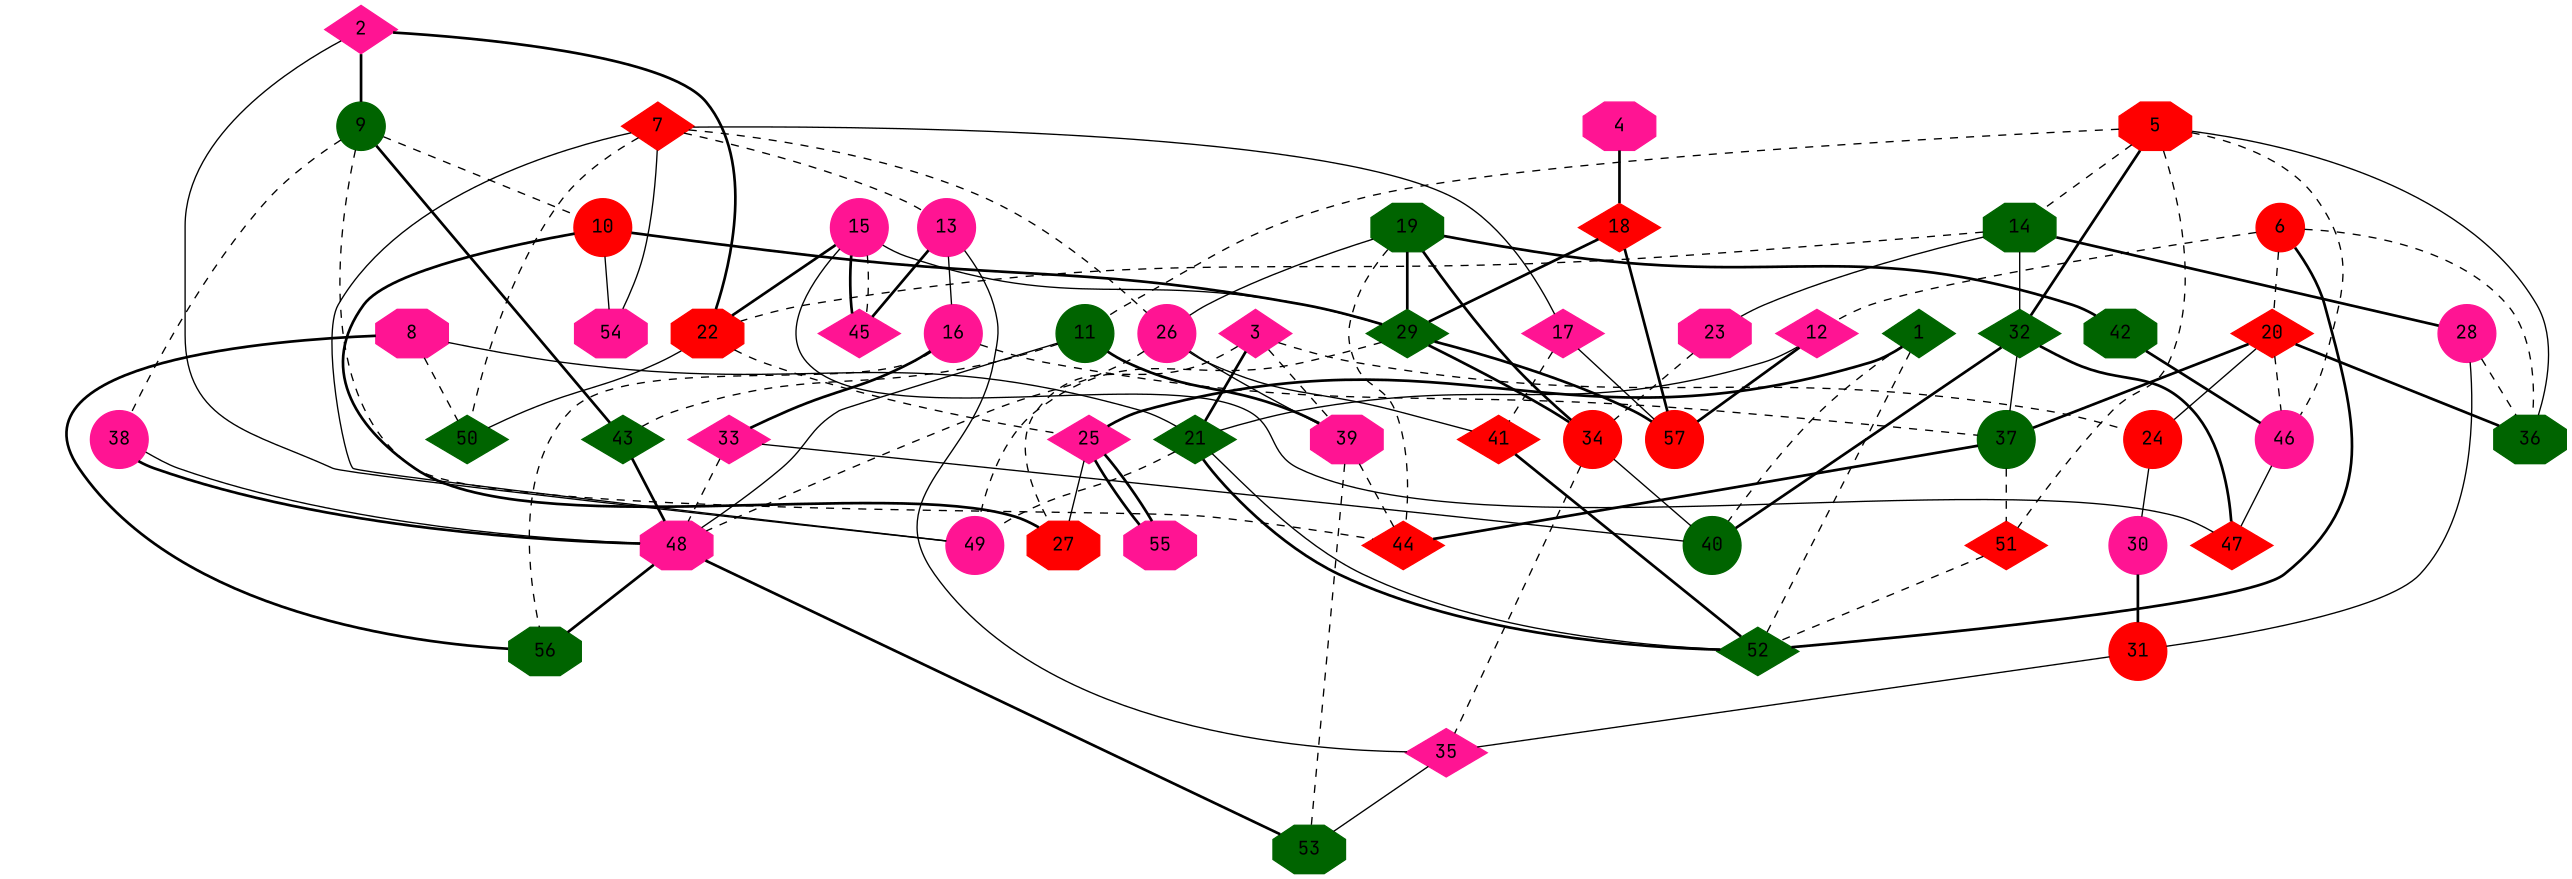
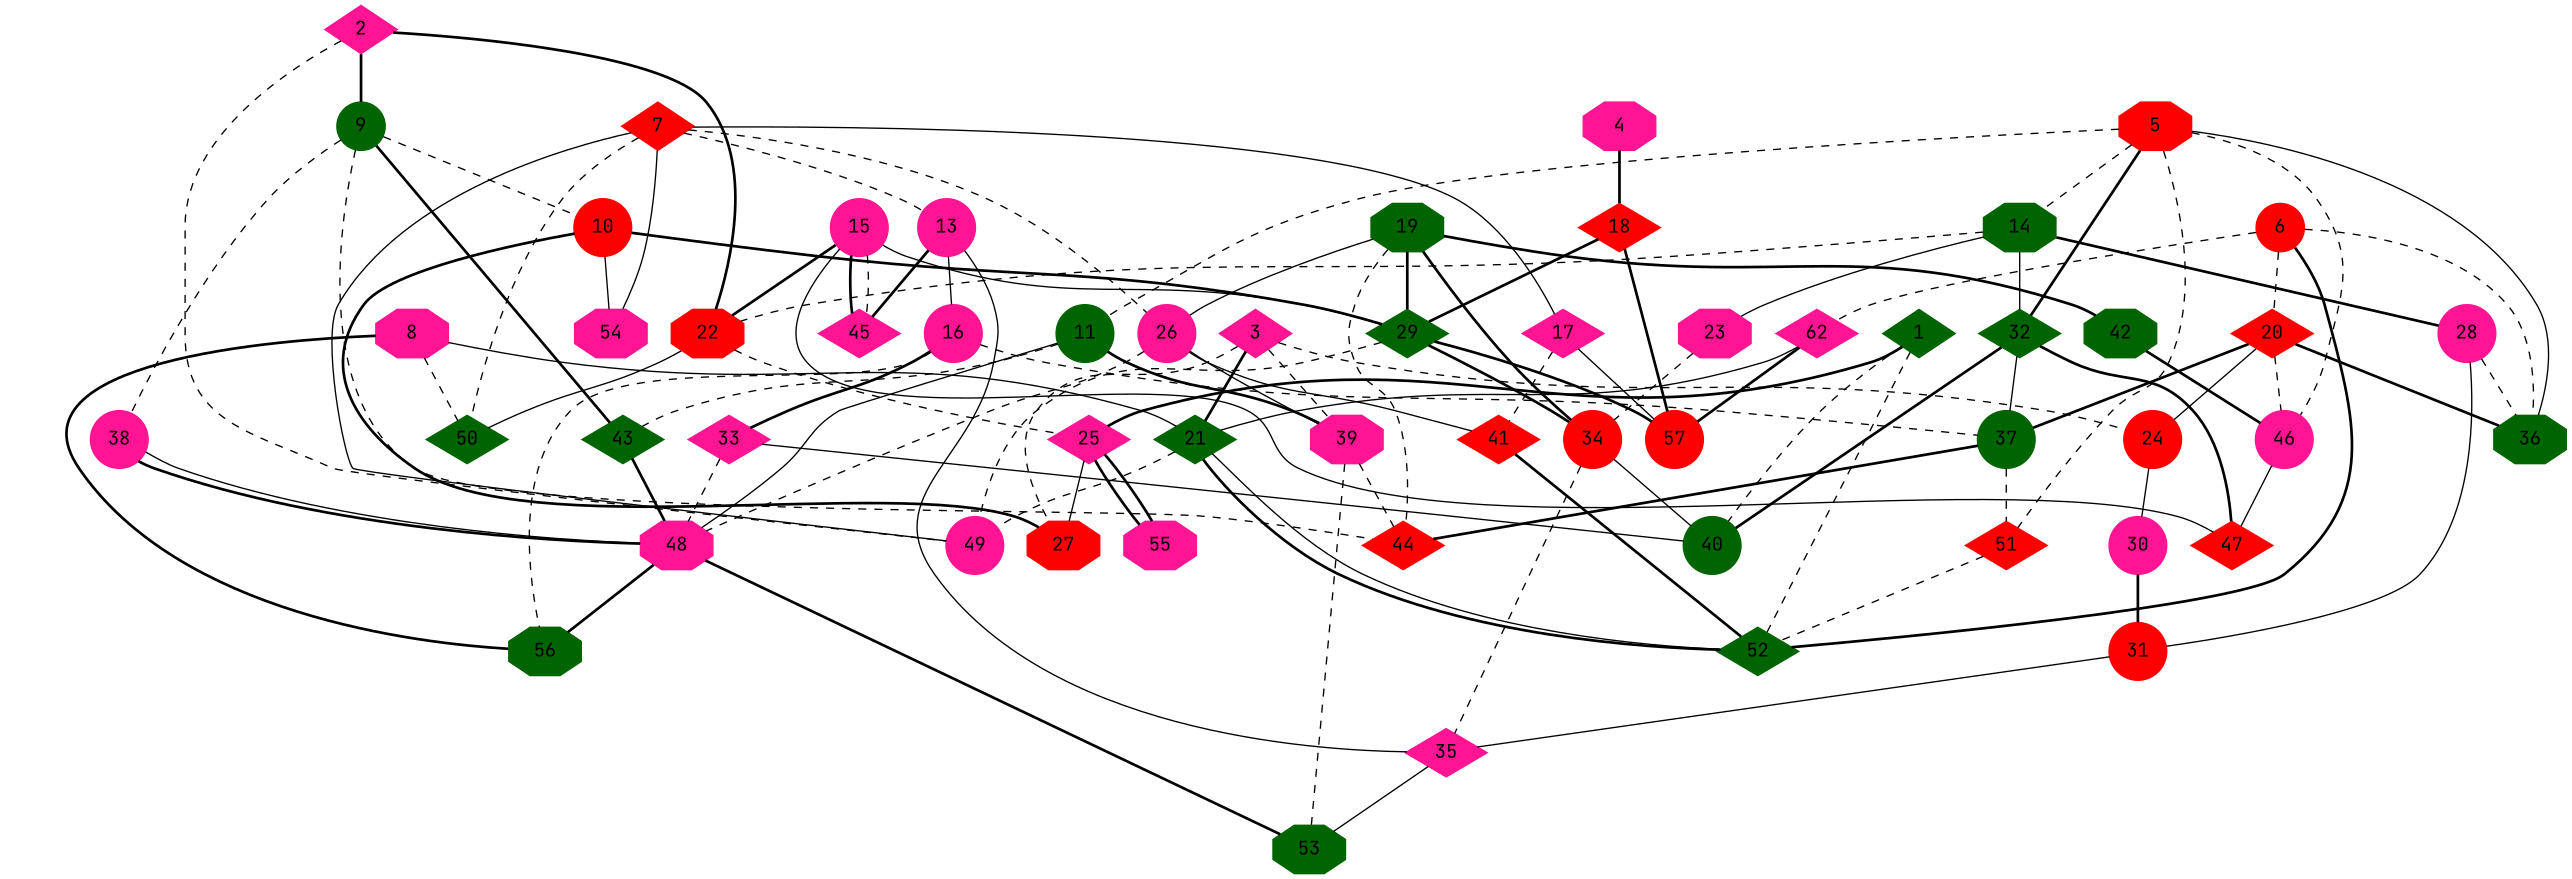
node "12": label "12" -> "62"
edge "2" -- "49": style solid -> dashed
